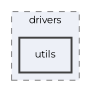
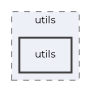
cluster "drivers": label "drivers" -> "utils"
